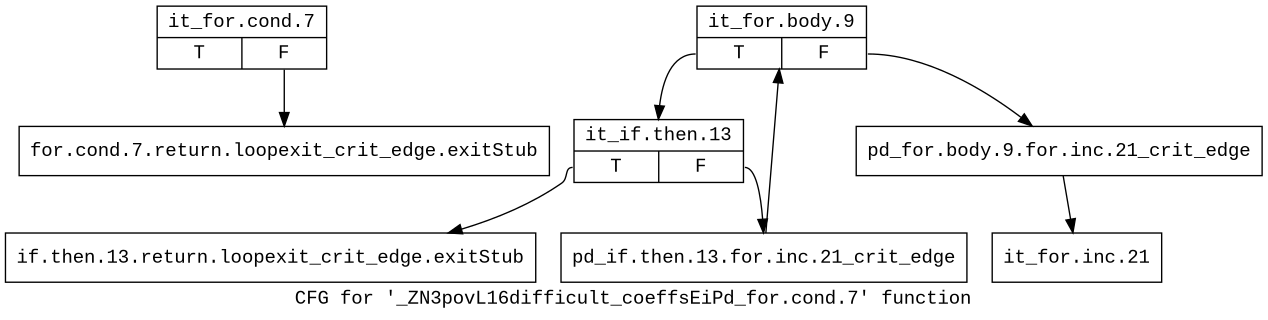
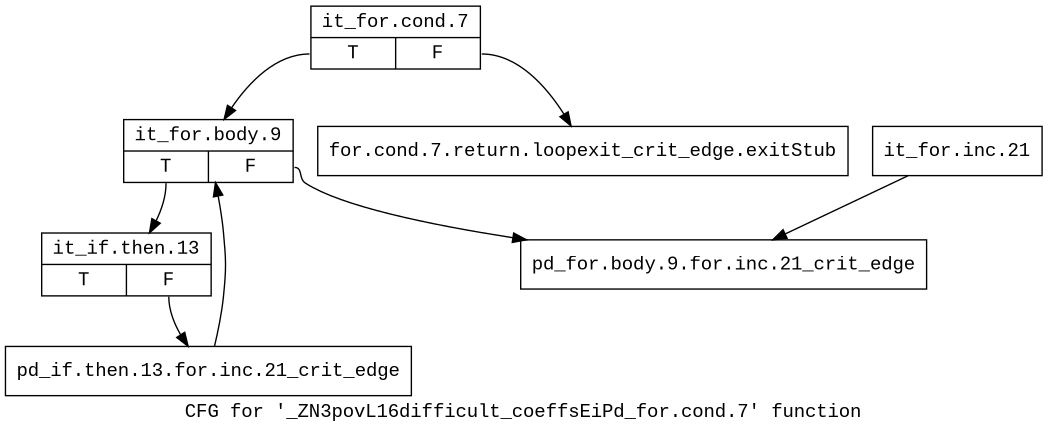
edge "it_for.cond.7" -> "it_for.body.9": added
edge "pd_for.body.9.for.inc.21_crit_edge" -> "it_for.inc.21": reversed
node "if.then.13.return.loopexit_crit_edge.exitStub": removed
